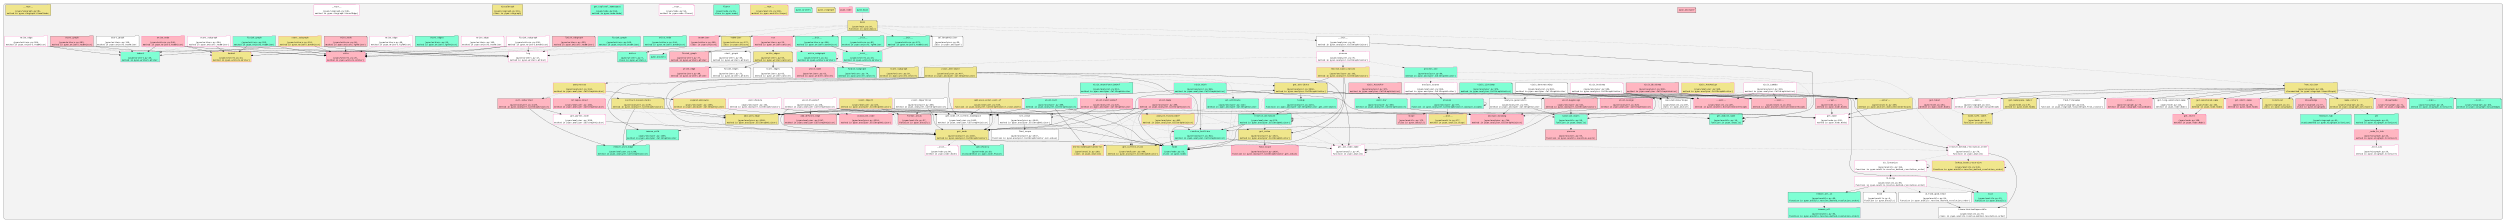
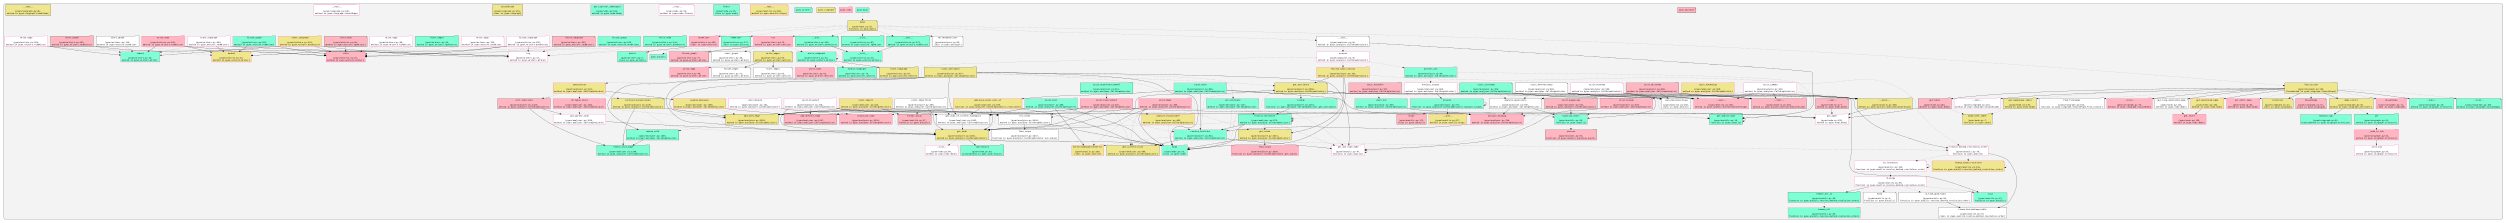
node "YedWriter (pyan/writers.py:172, class in pyan.writers)": fillcolor khaki -> aquamarine
